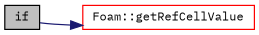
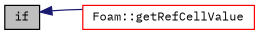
edge "if" -> "Foam::getRefCellValue": reversed
